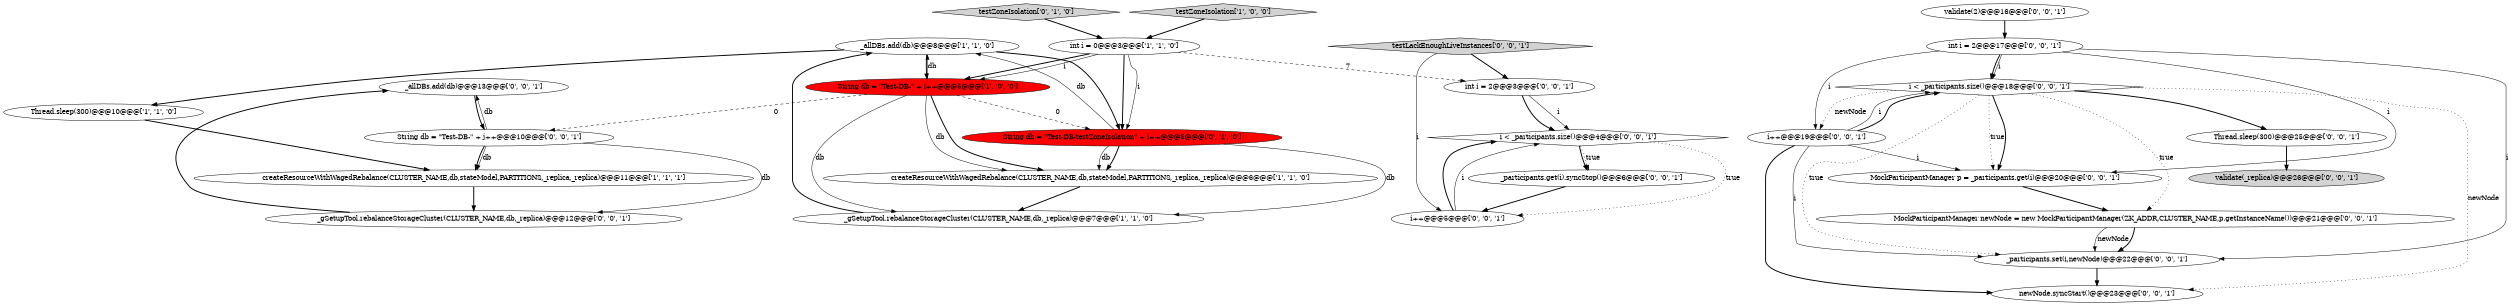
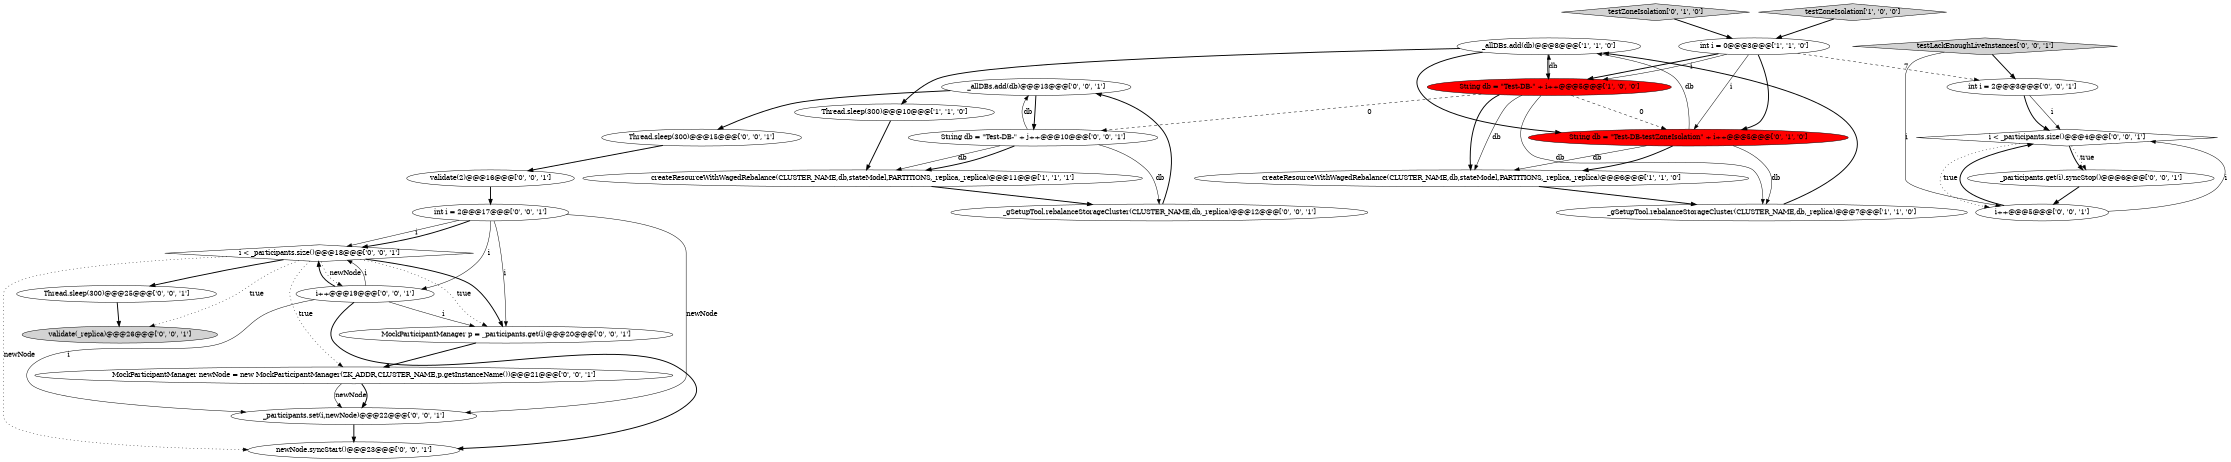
node "Thread.sleep(300)@@@15@@@['0', '0', '1']": added
edge "int i = 2@@@17@@@['0', '0', '1']" -> "_participants.set(i,newNode)@@@22@@@['0', '0', '1']": label "i" -> "newNode"
edge "i < _participants.size()@@@18@@@['0', '0', '1']" -> "_participants.set(i,newNode)@@@22@@@['0', '0', '1']": now "i < _participants.size()@@@18@@@['0', '0', '1']" -> "validate(_replica)@@@26@@@['0', '0', '1']"
